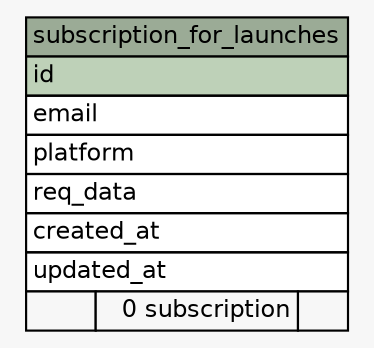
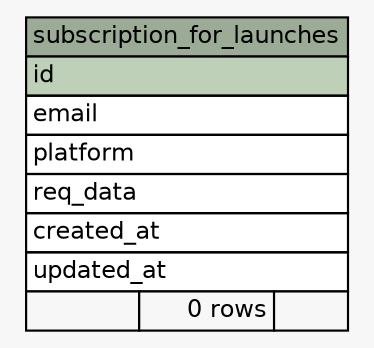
node "subscription_for_launches": text "0 subscription" -> "0 rows"
